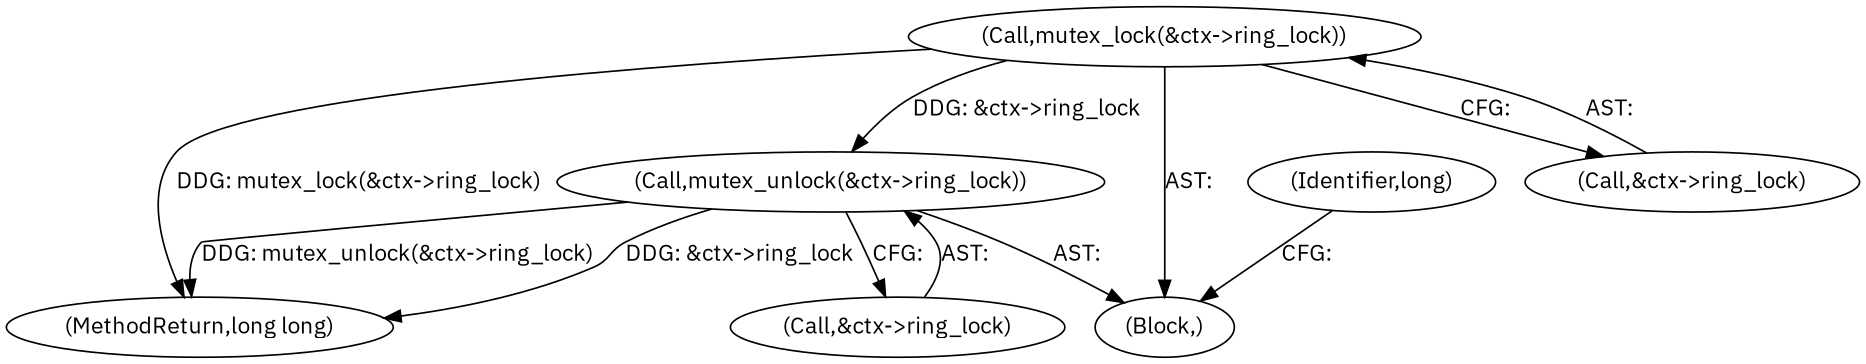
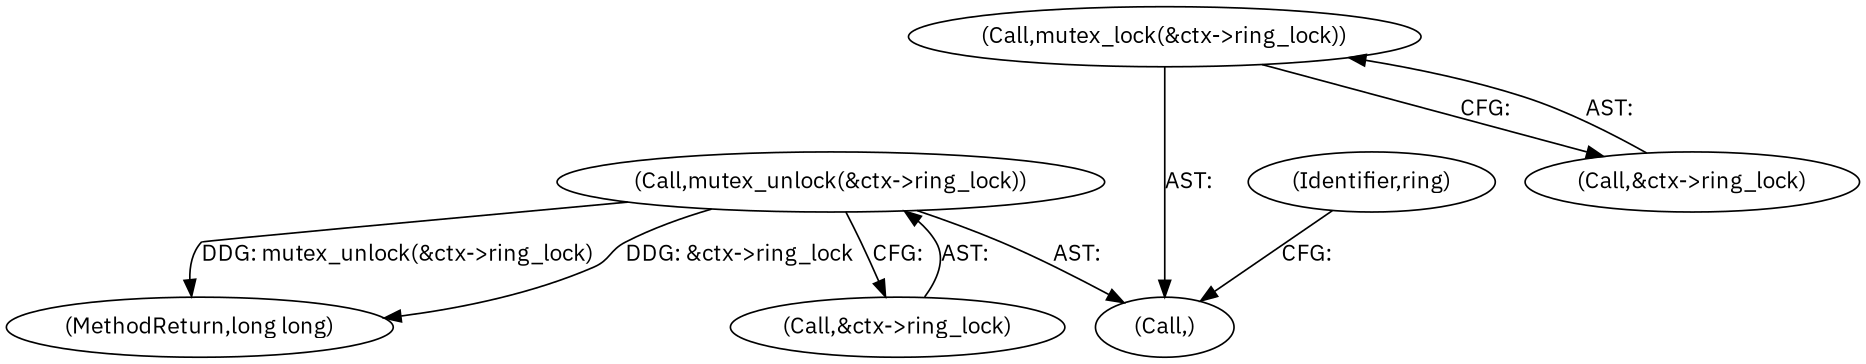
edge "(Call,mutex_lock(&ctx->ring_lock))" -> "(MethodReturn,long long)": removed, label "DDG: mutex_lock(&ctx->ring_lock)"
edge "(Call,mutex_lock(&ctx->ring_lock))" -> "(Call,mutex_unlock(&ctx->ring_lock))": removed, label "DDG: &ctx->ring_lock"
node "(Identifier,long)": label "(Identifier,long)" -> "(Identifier,ring)"
node "(Block,)": label "(Block,)" -> "(Call,)"
